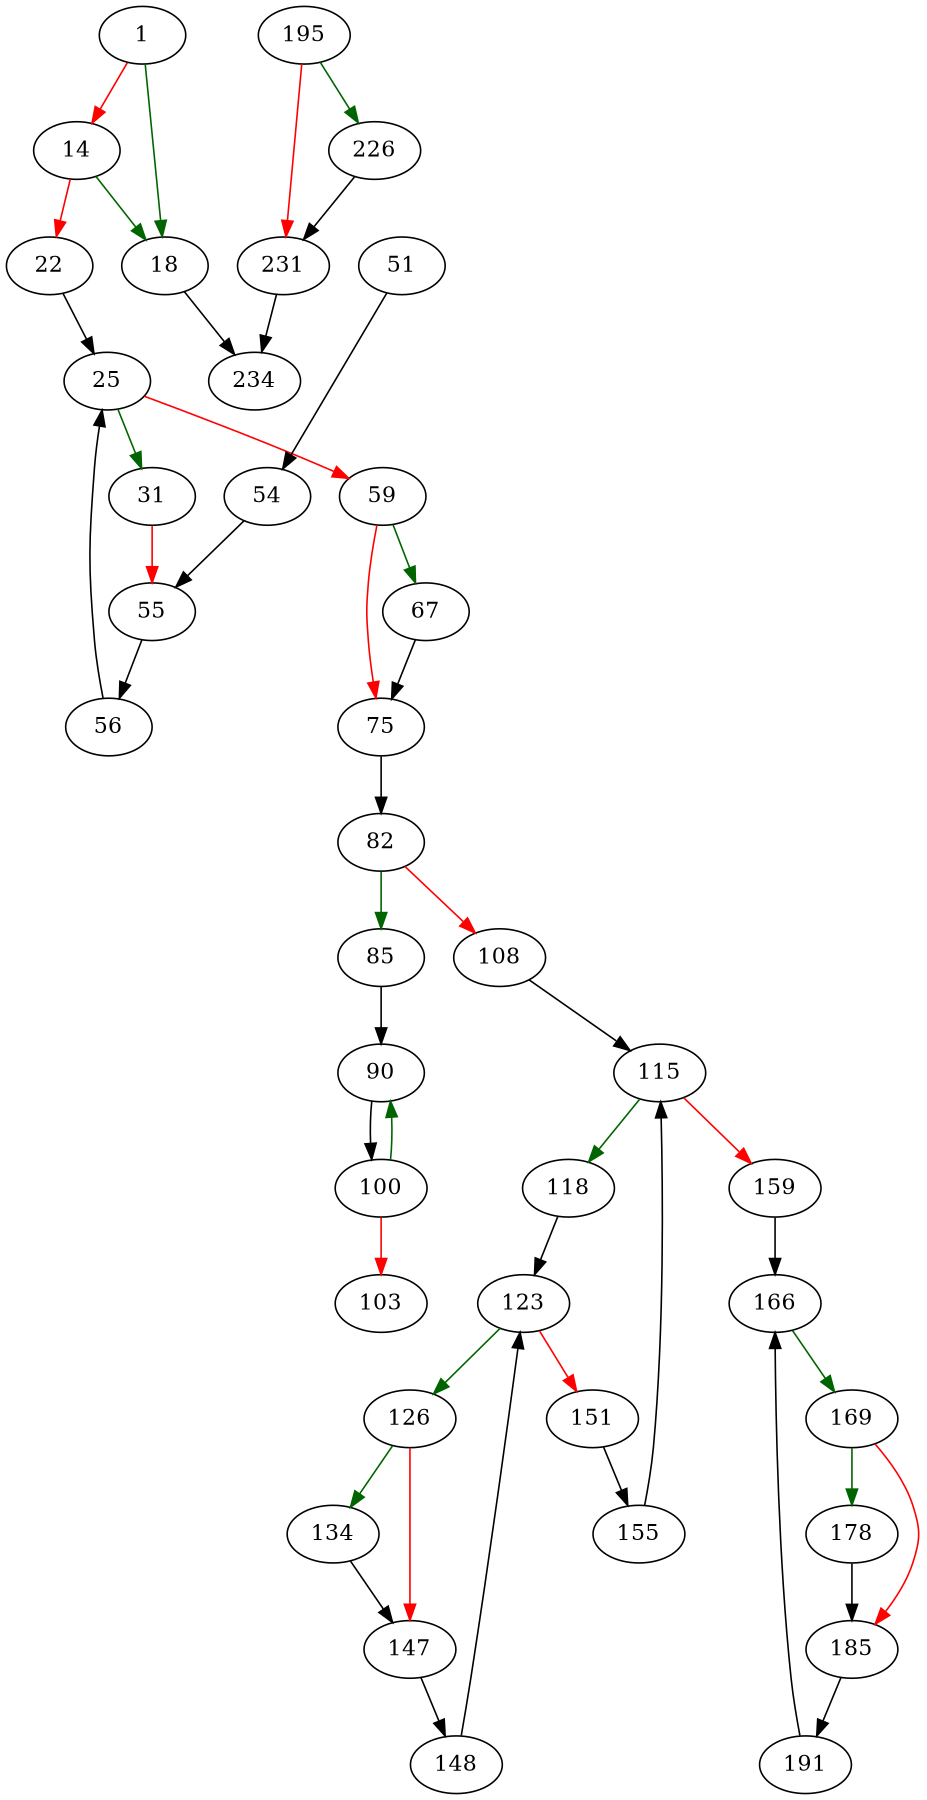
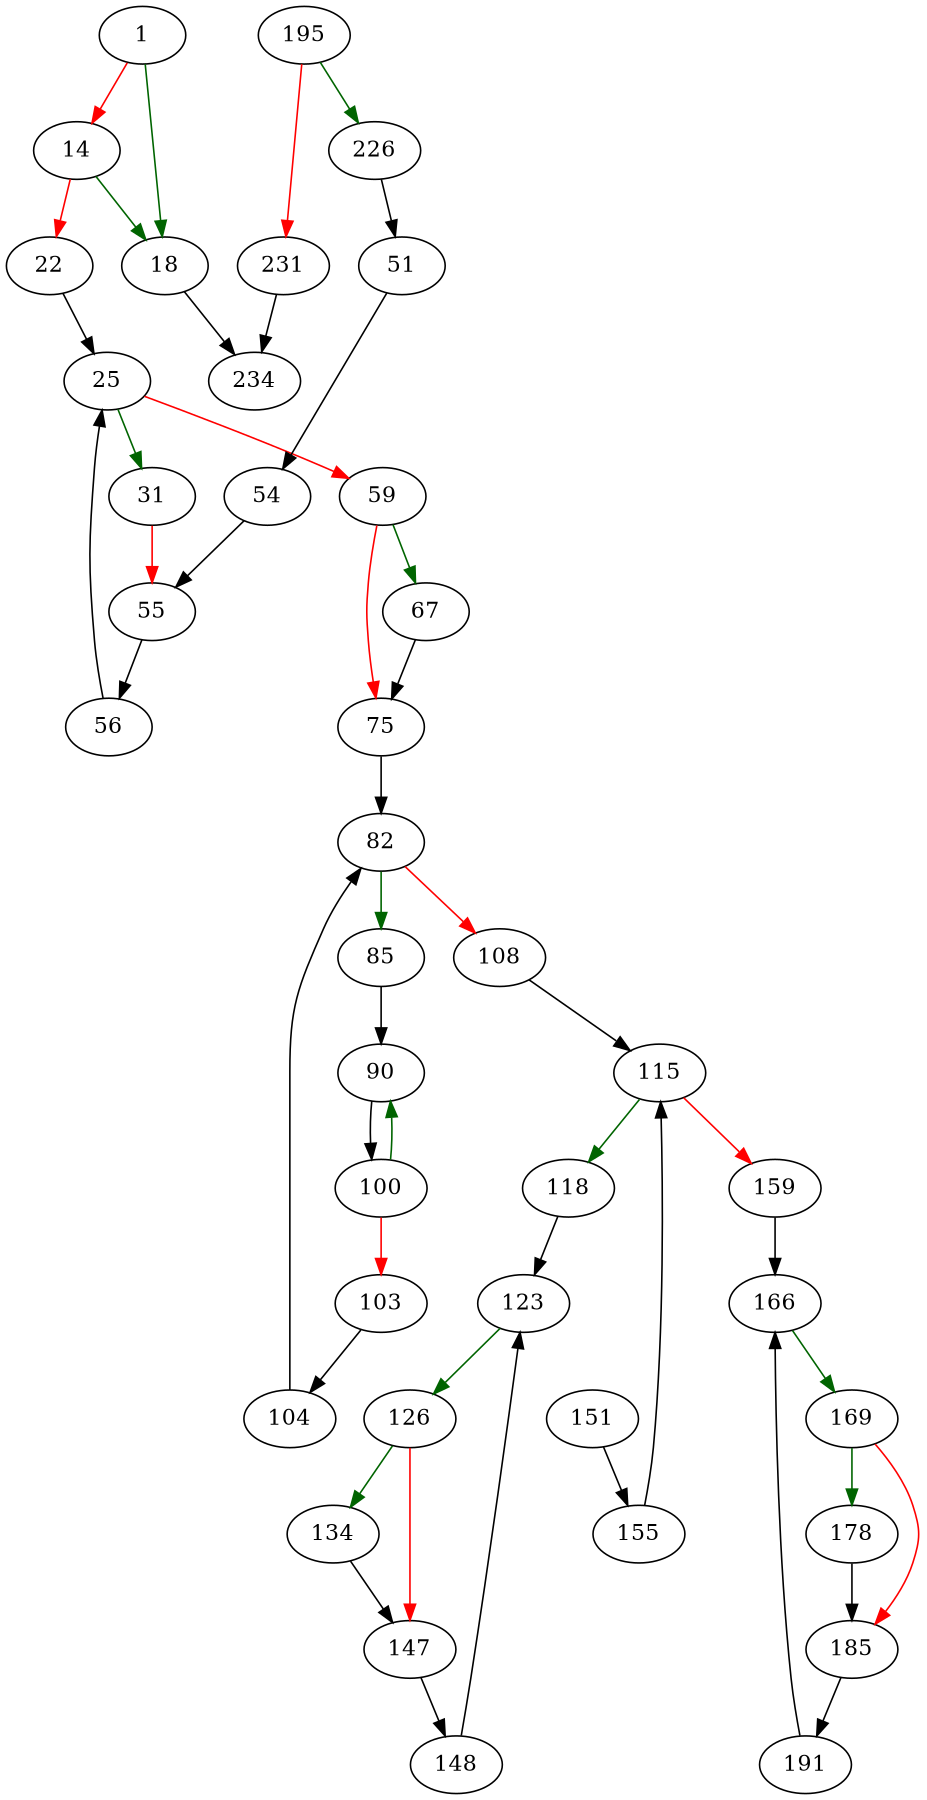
edge "226" -> "231": now "226" -> "51"
edge "123" -> "151": removed
node "104": added
